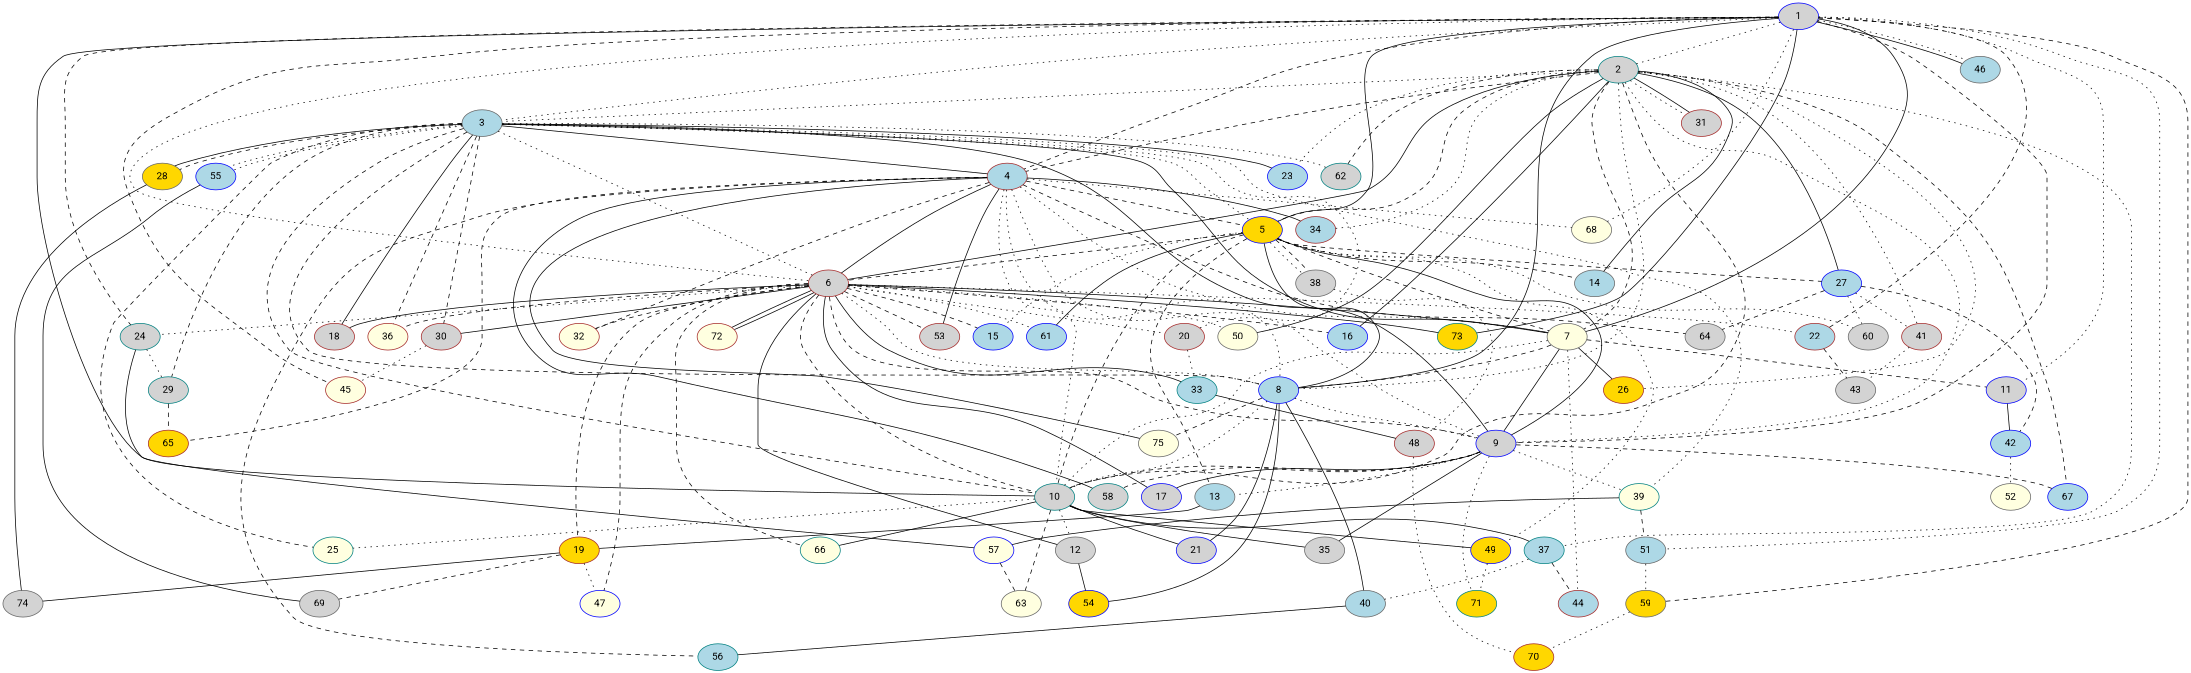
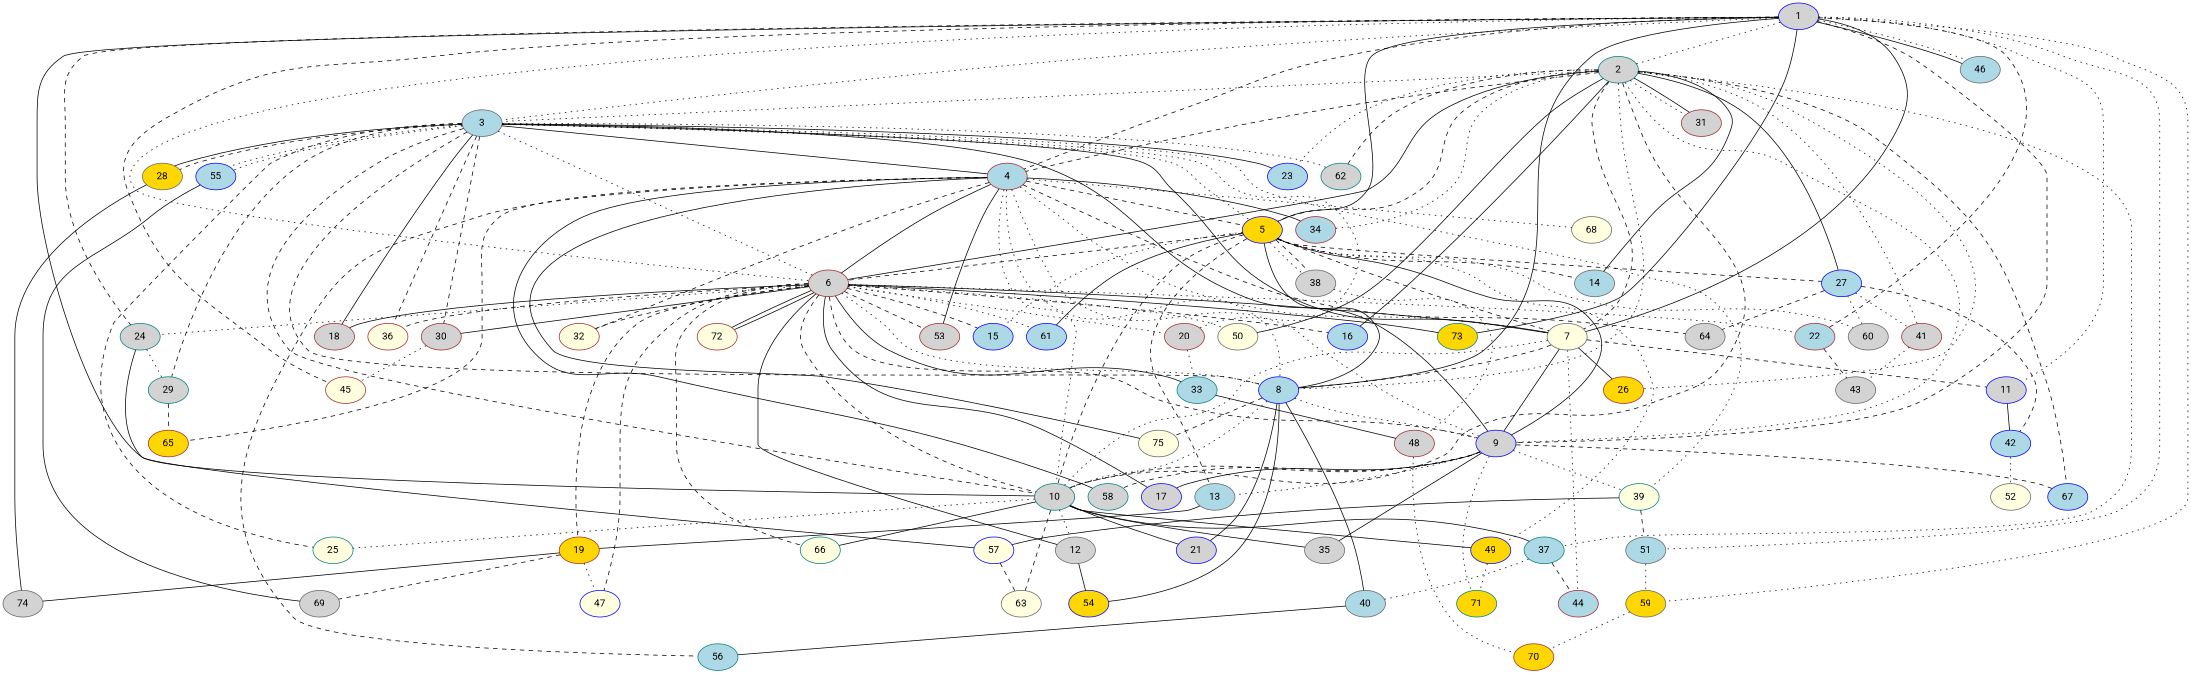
edge "1" -- "68": removed
edge "1" -- "59": style dashed -> dotted
